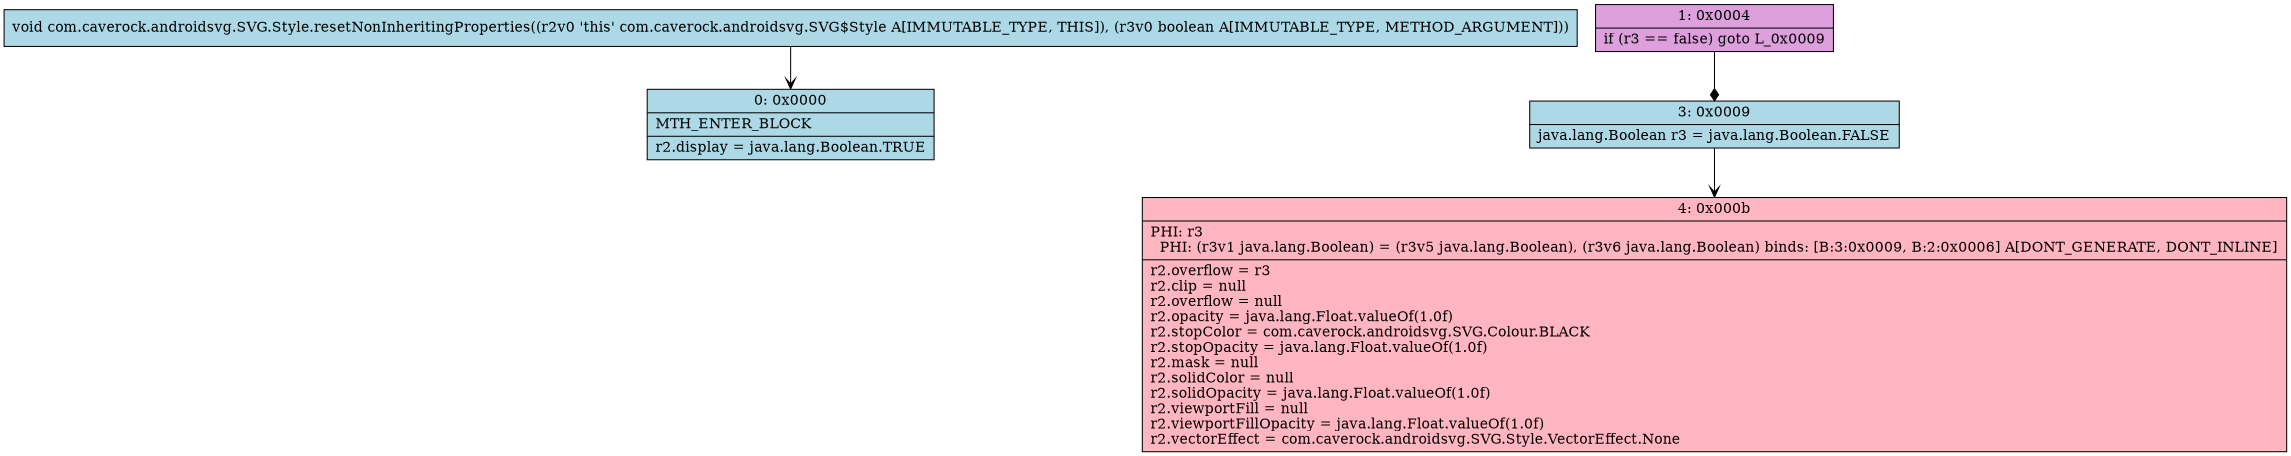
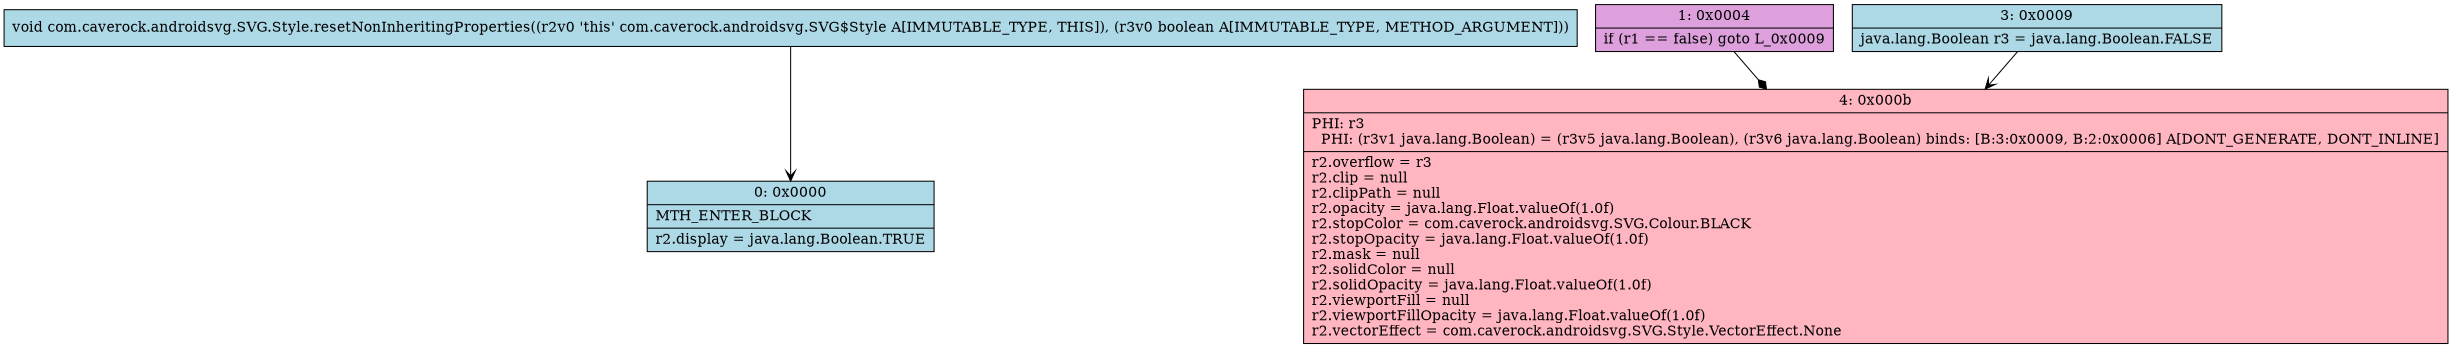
node "1: 0x0004": text "if (r3 == false) goto L_0x0009" -> "if (r1 == false) goto L_0x0009"
edge "1: 0x0004" -> "3: 0x0009": now "1: 0x0004" -> "4: 0x000b"
node "4: 0x000b": text "r2.overflow = null" -> "r2.clipPath = null"
